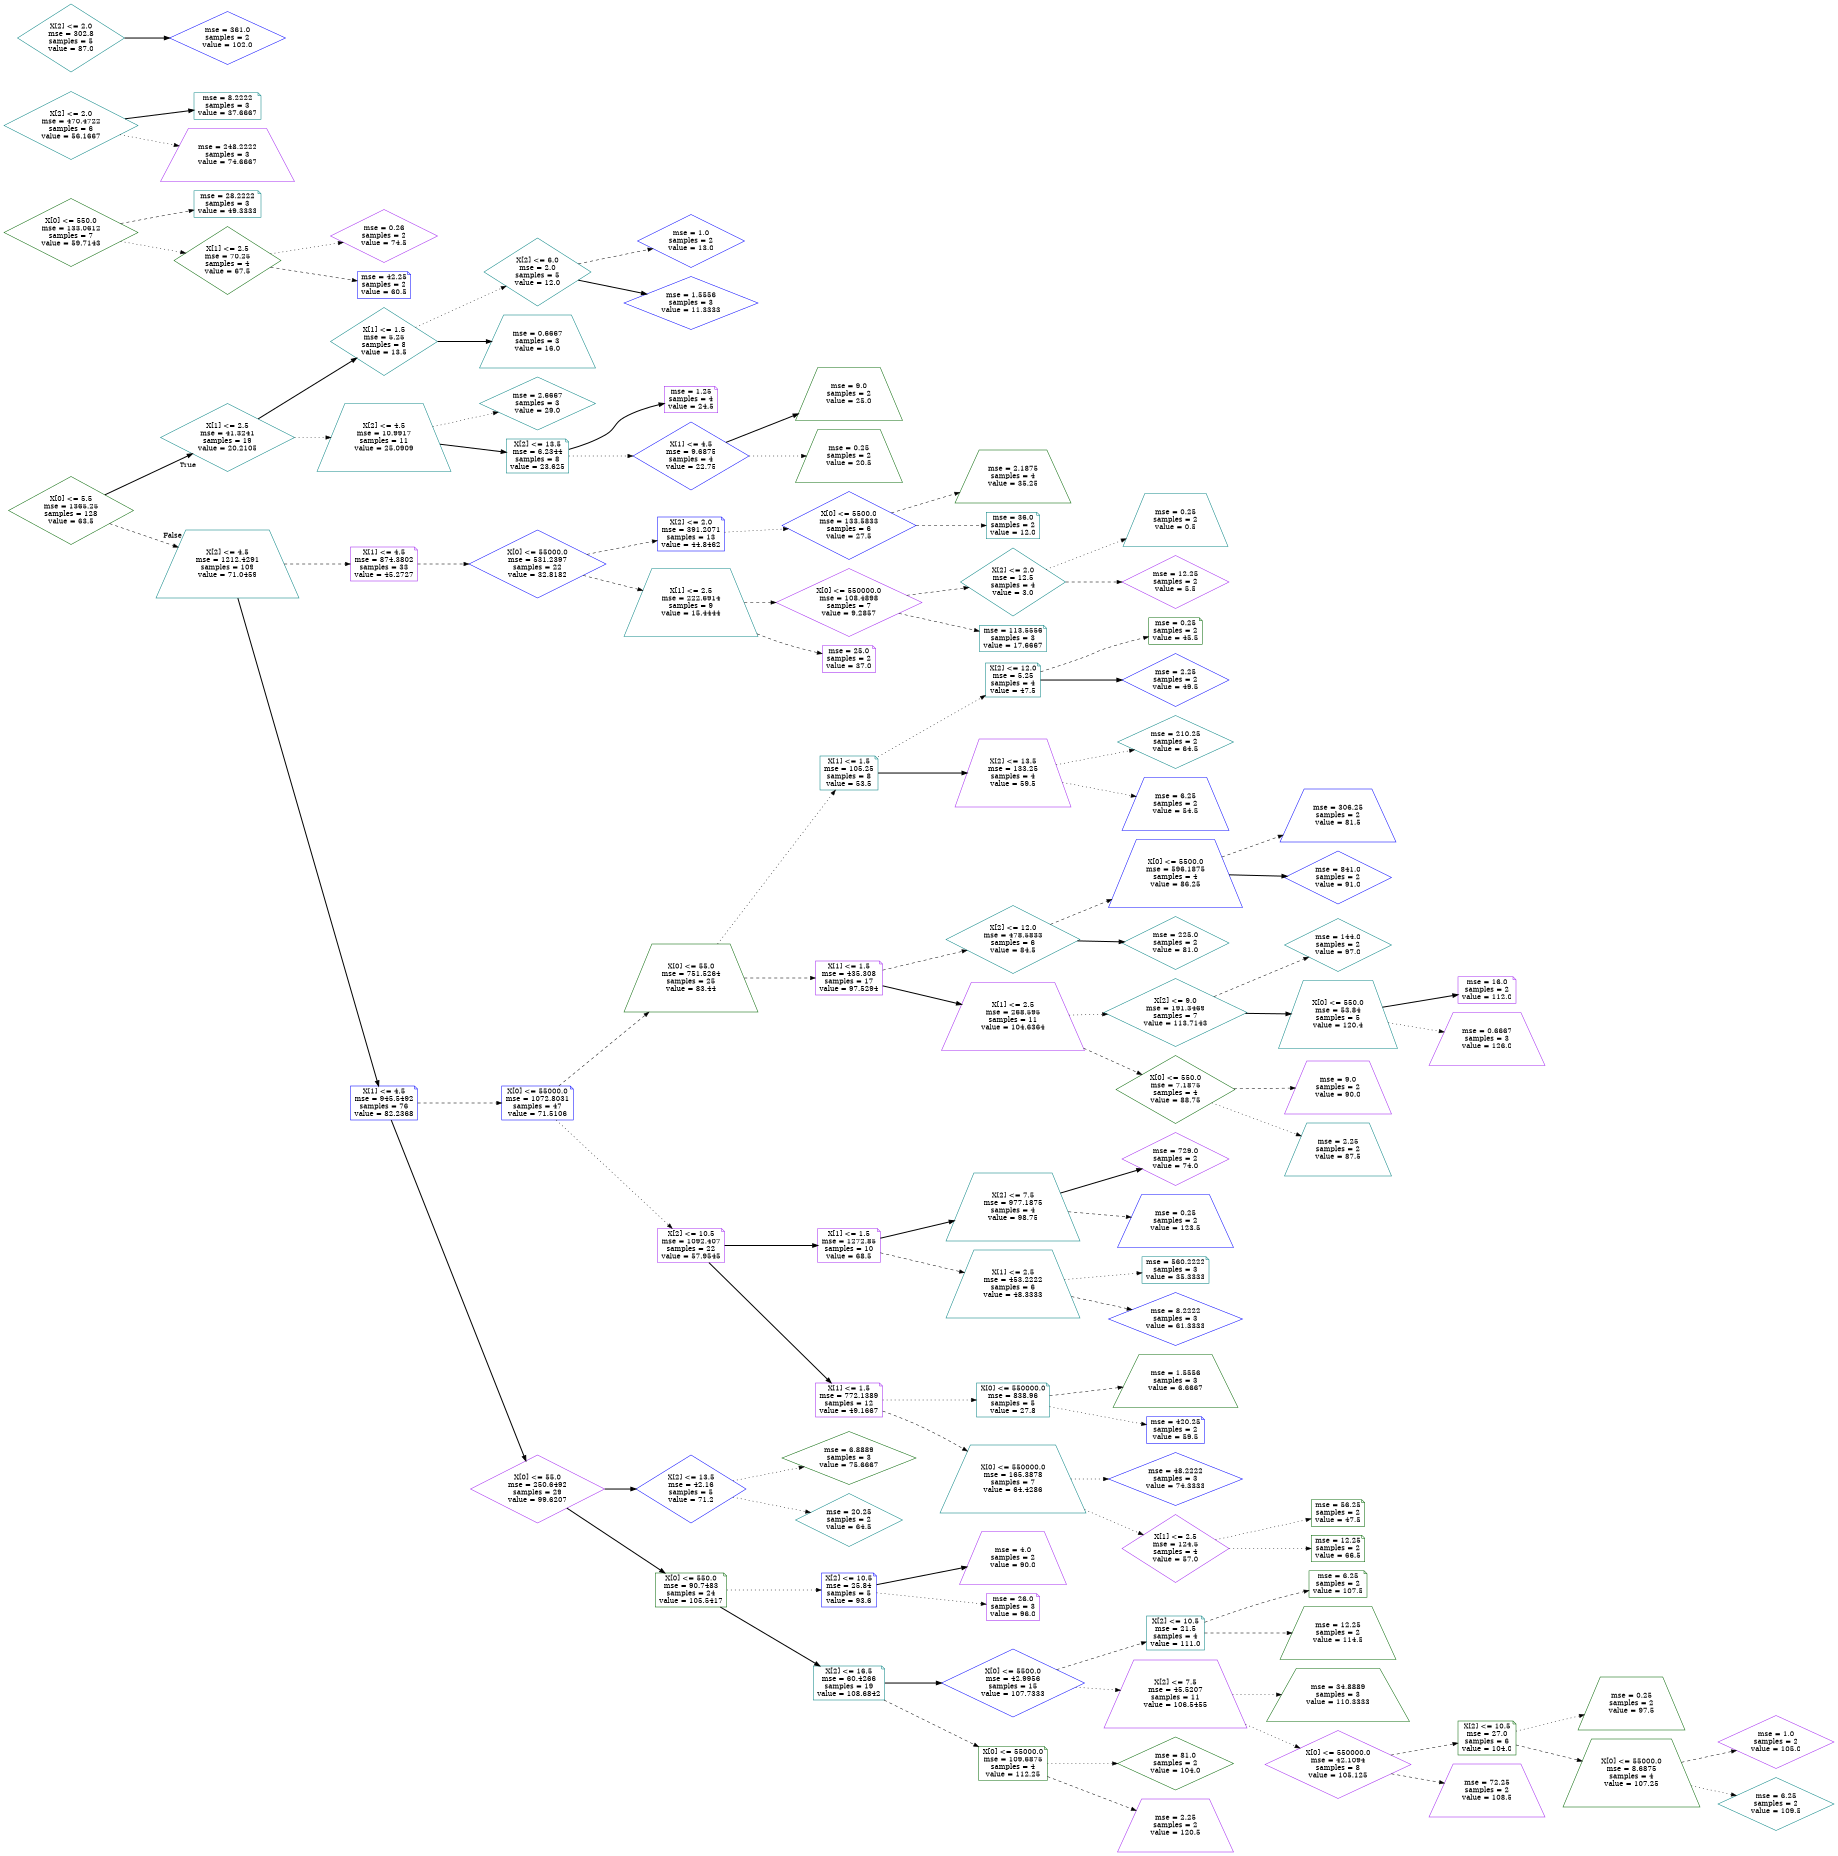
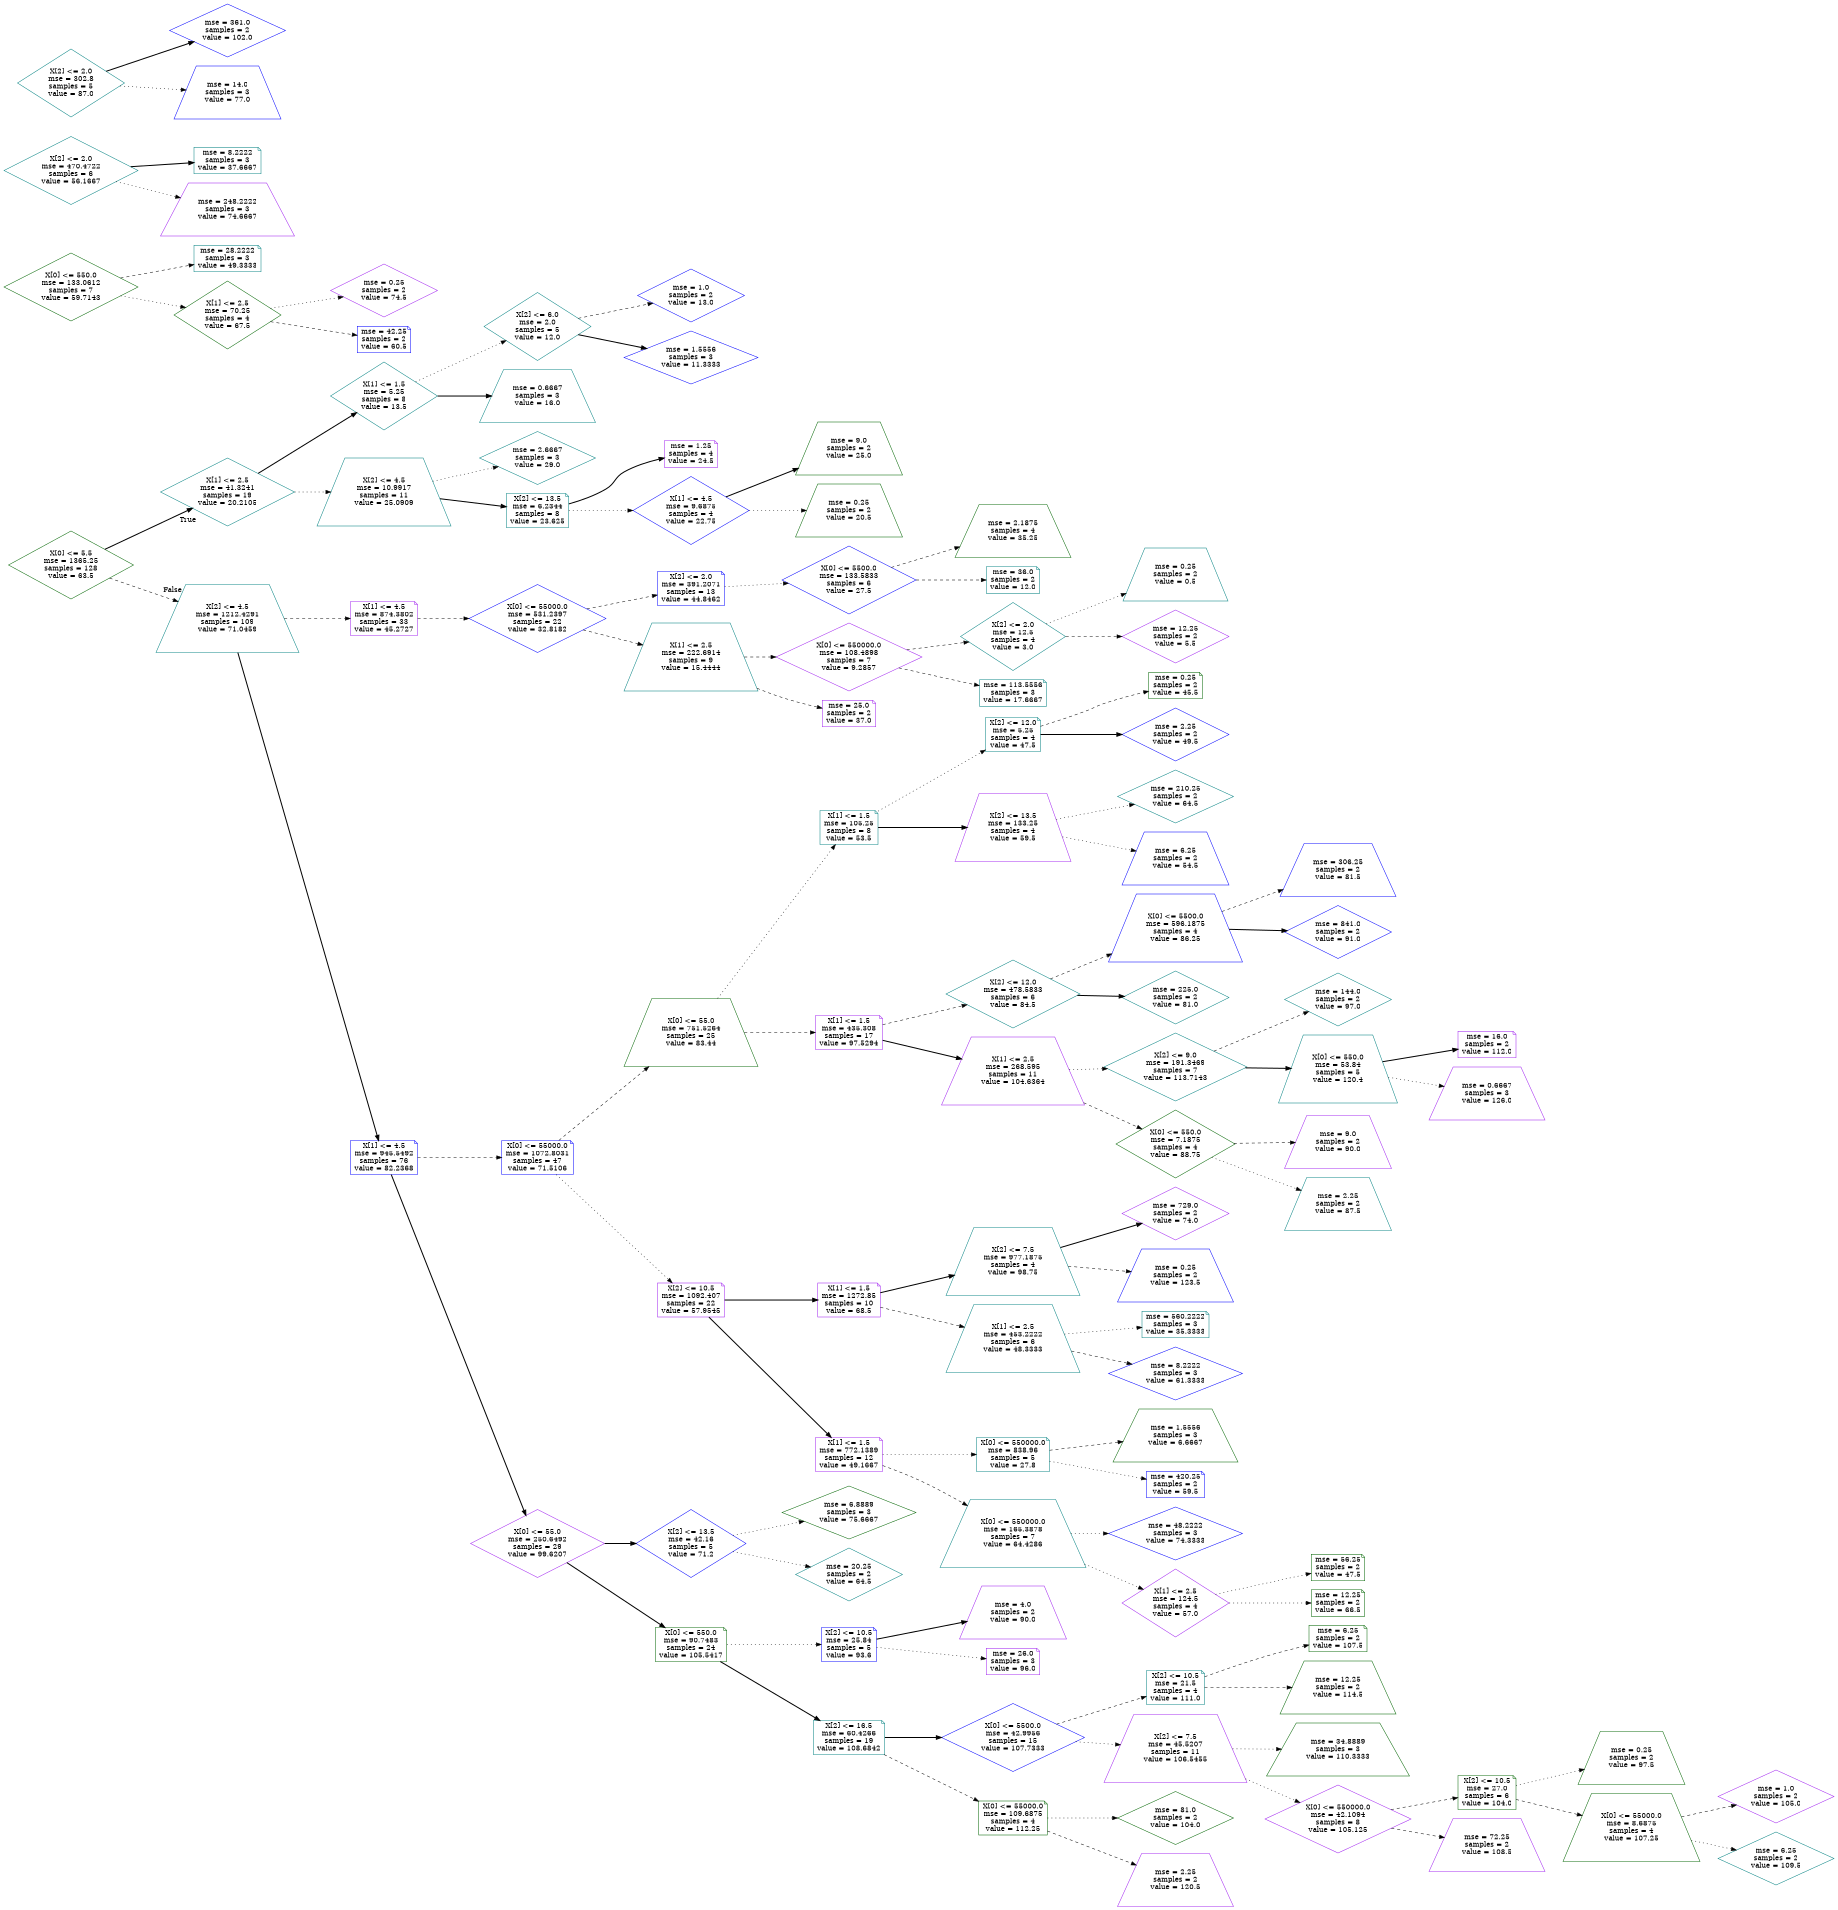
node "mse = 14.0 samples = 3 value = 77.0": added
node "mse = 0.26 samples = 2 value = 74.5": label "mse = 0.26 samples = 2 value = 74.5" -> "mse = 0.25 samples = 2 value = 74.5"
